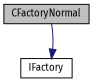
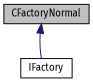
edge "CFactoryNormal" -> "IFactory": reversed
